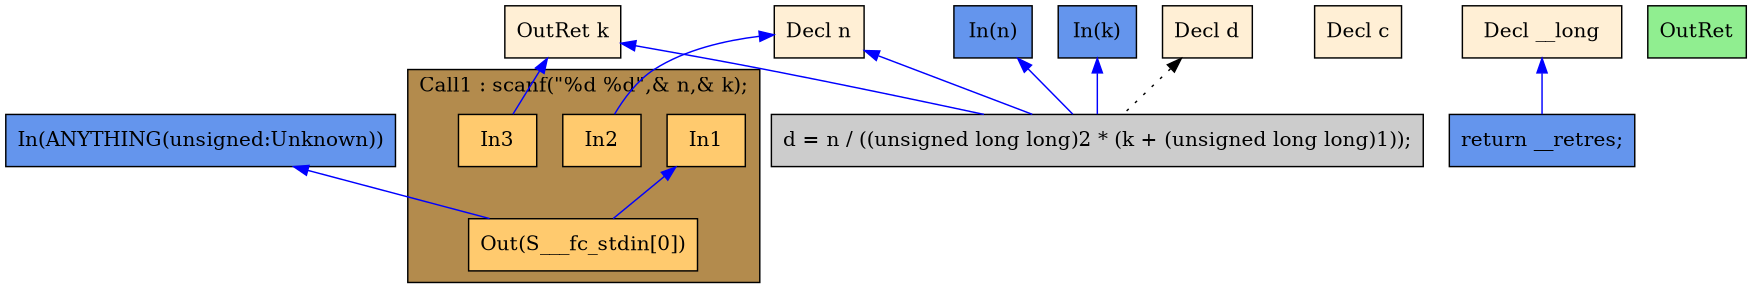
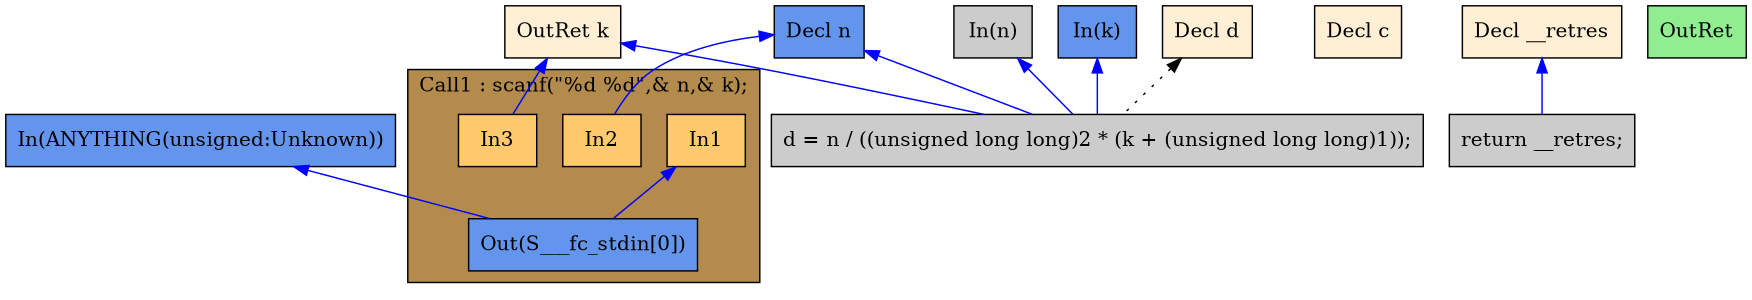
node "Decl n": fillcolor #ffefd5 -> #6495ed
node "In(n)": fillcolor #6495ed -> #cccccc
node "Decl __long": label "Decl __long" -> "Decl __retres"
node "return __retres;": fillcolor #6495ed -> #cccccc
node "Out(S___fc_stdin[0])": fillcolor #ffca6e -> #6495ed
